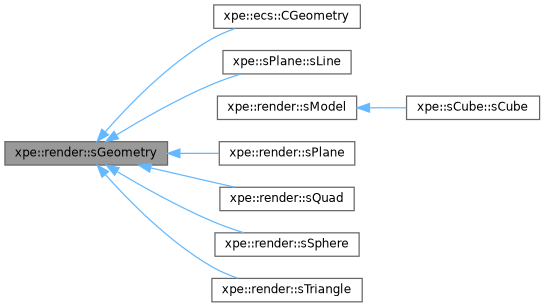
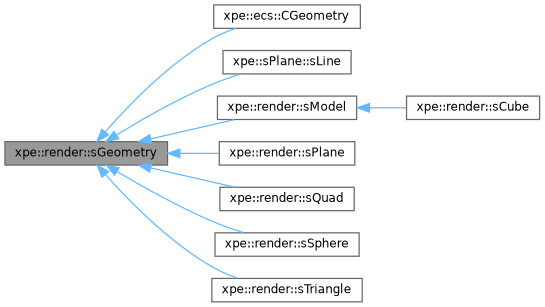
node "xpe::sCube::sCube": label "xpe::sCube::sCube" -> "xpe::render::sCube"
edge "xpe::render::sModel" -> "xpe::render::sGeometry": added
